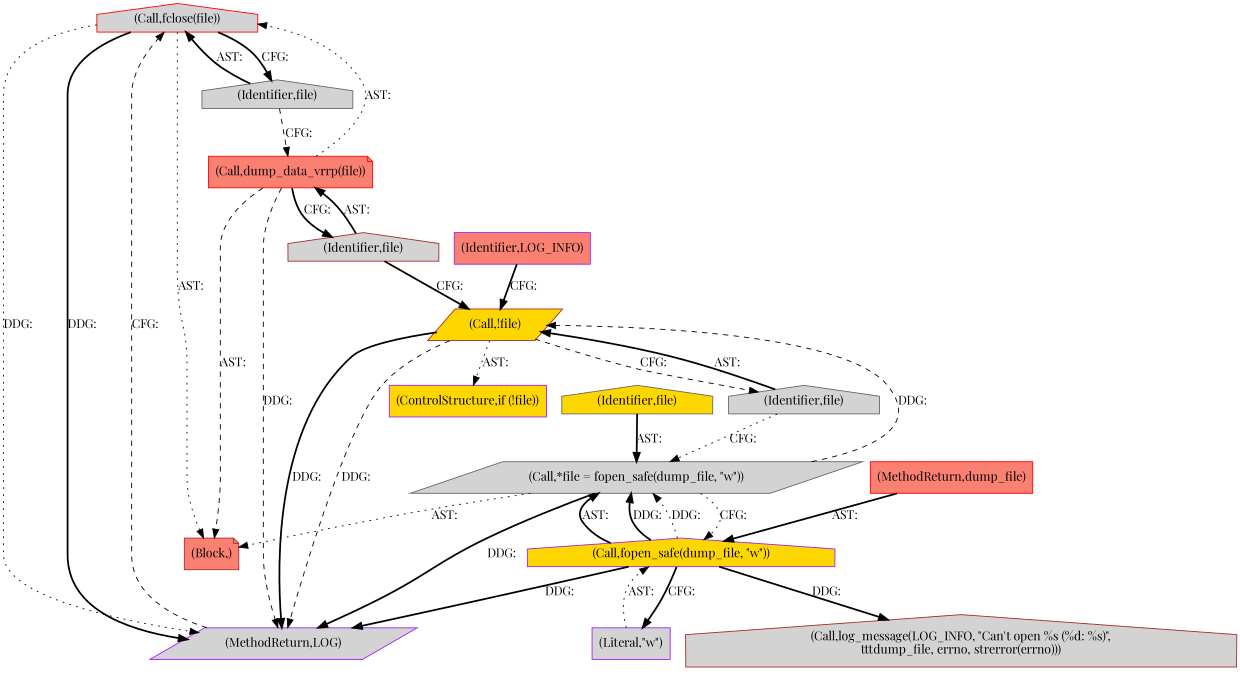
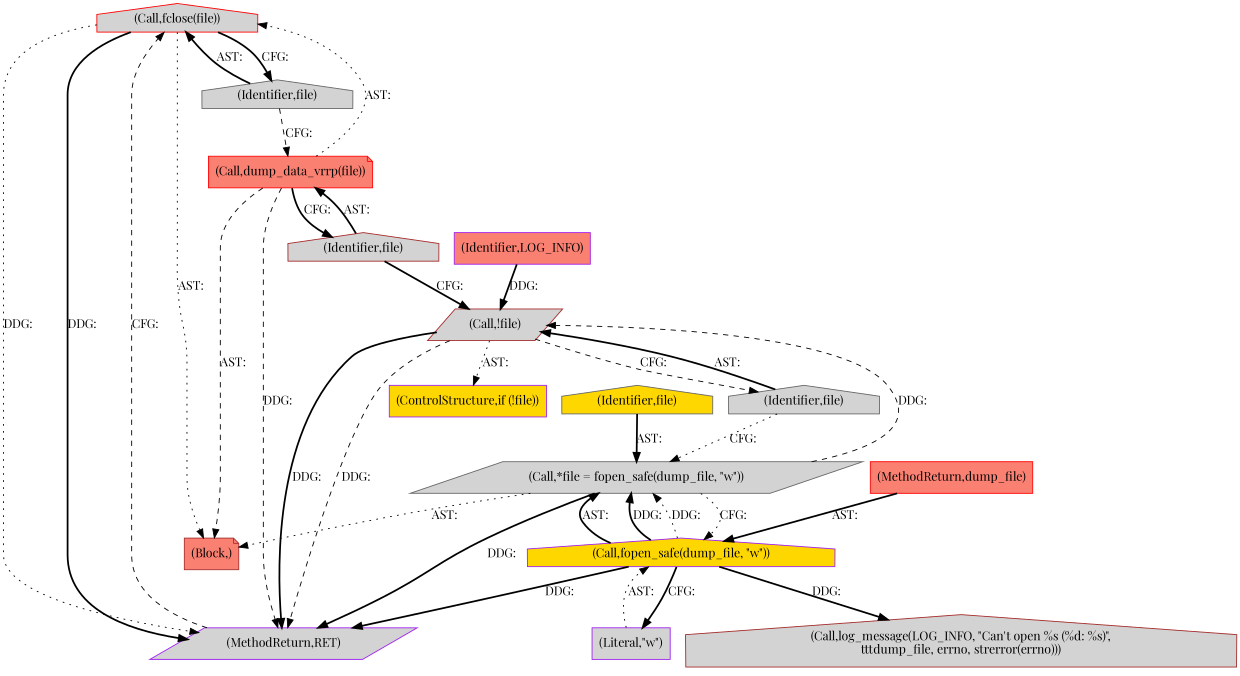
edge "(Identifier,LOG_INFO)" -> "(Call,!file)": label "CFG: " -> "DDG: "
node "(Call,!file)": fillcolor gold -> lightgrey
node "(MethodReturn,LOG)": label "(MethodReturn,LOG)" -> "(MethodReturn,RET)"
